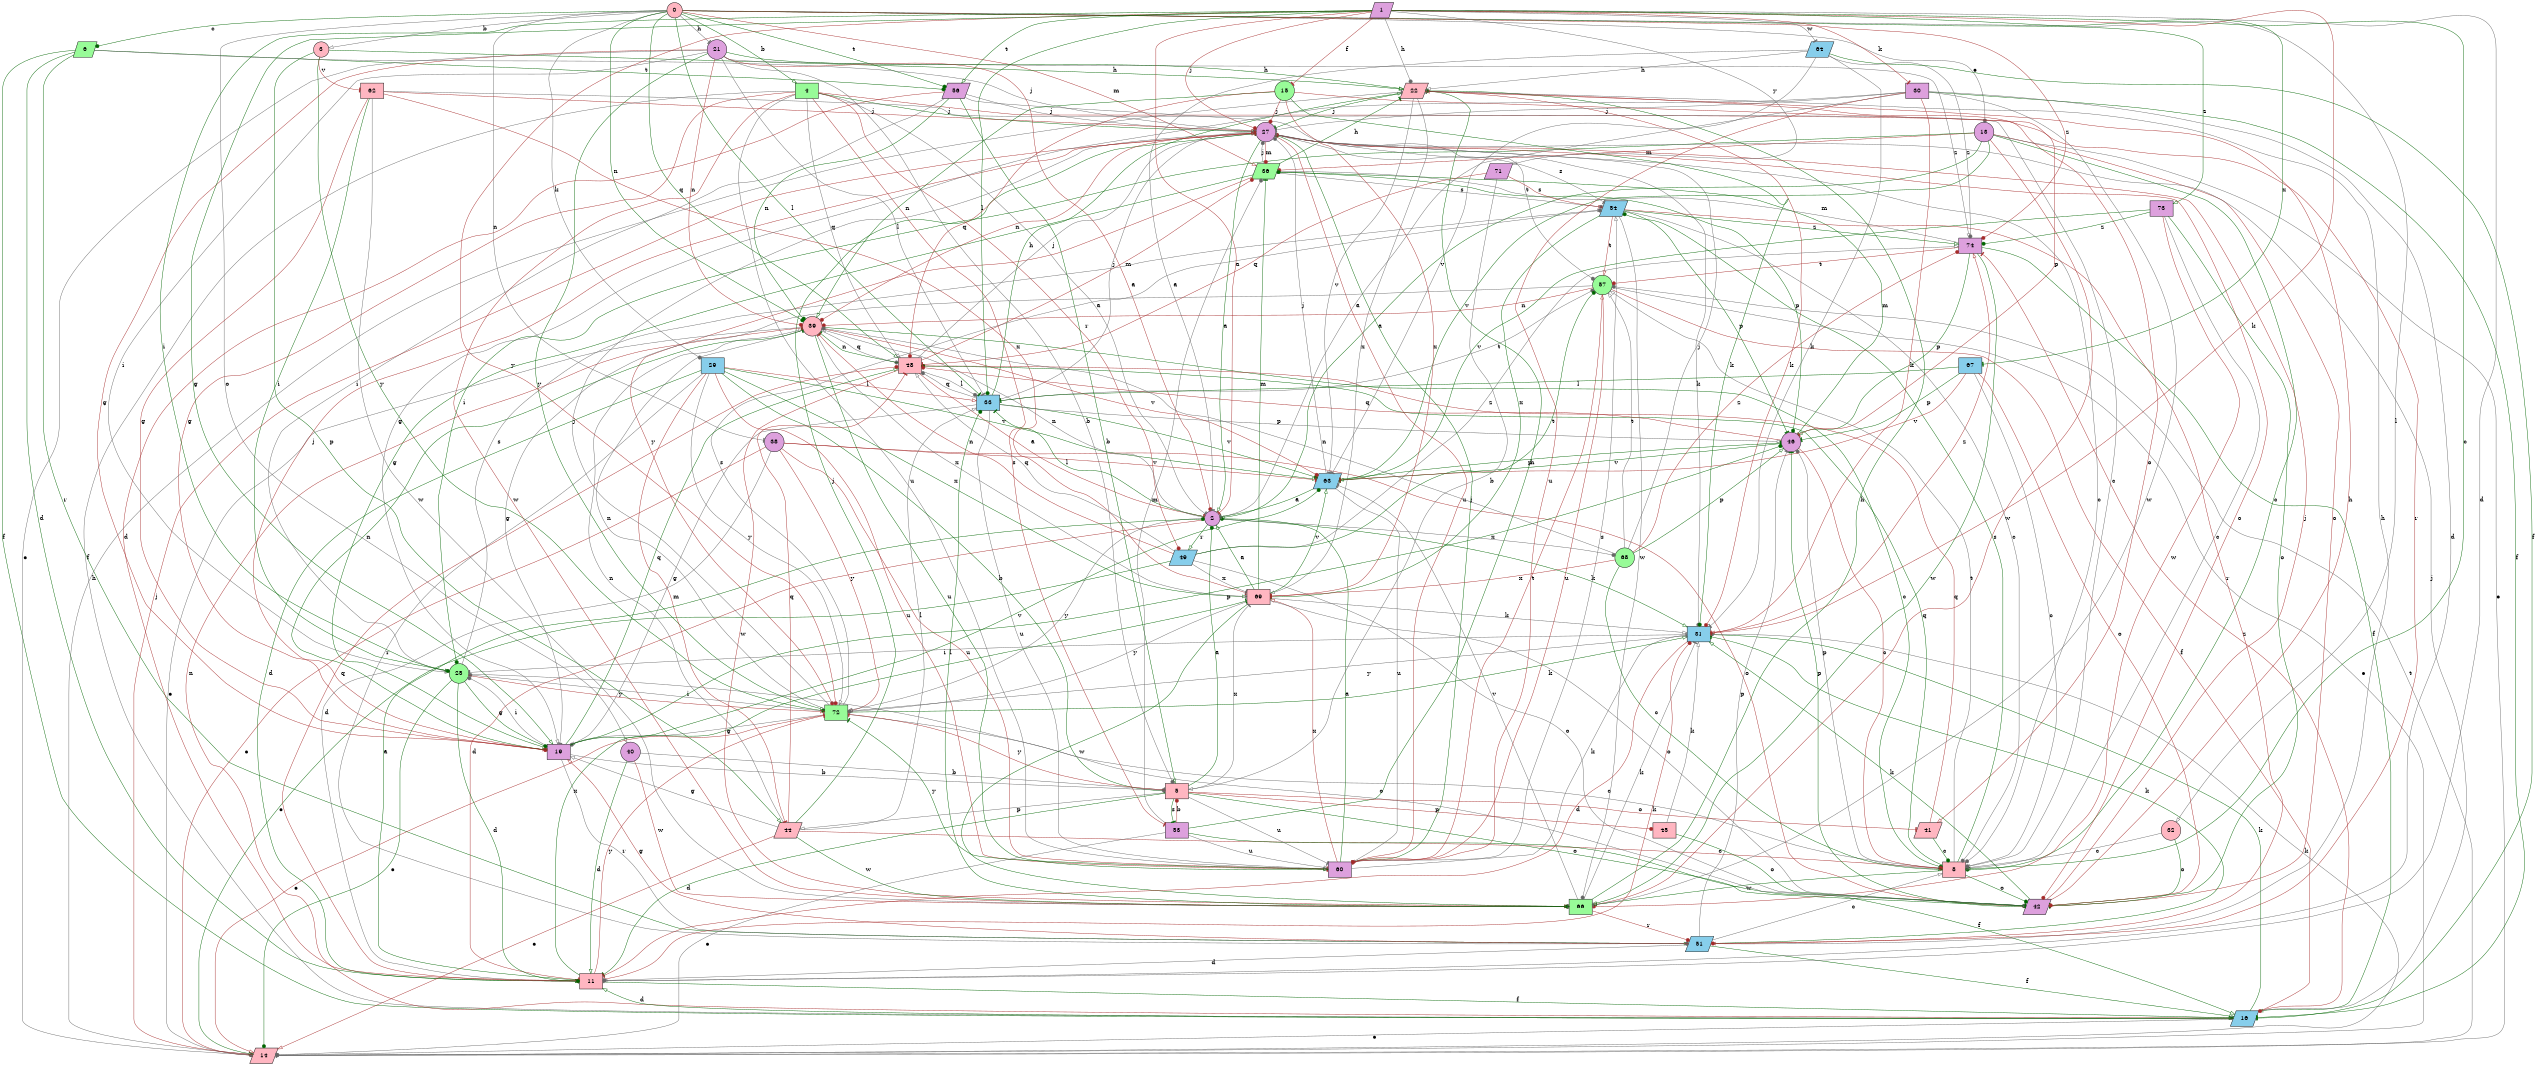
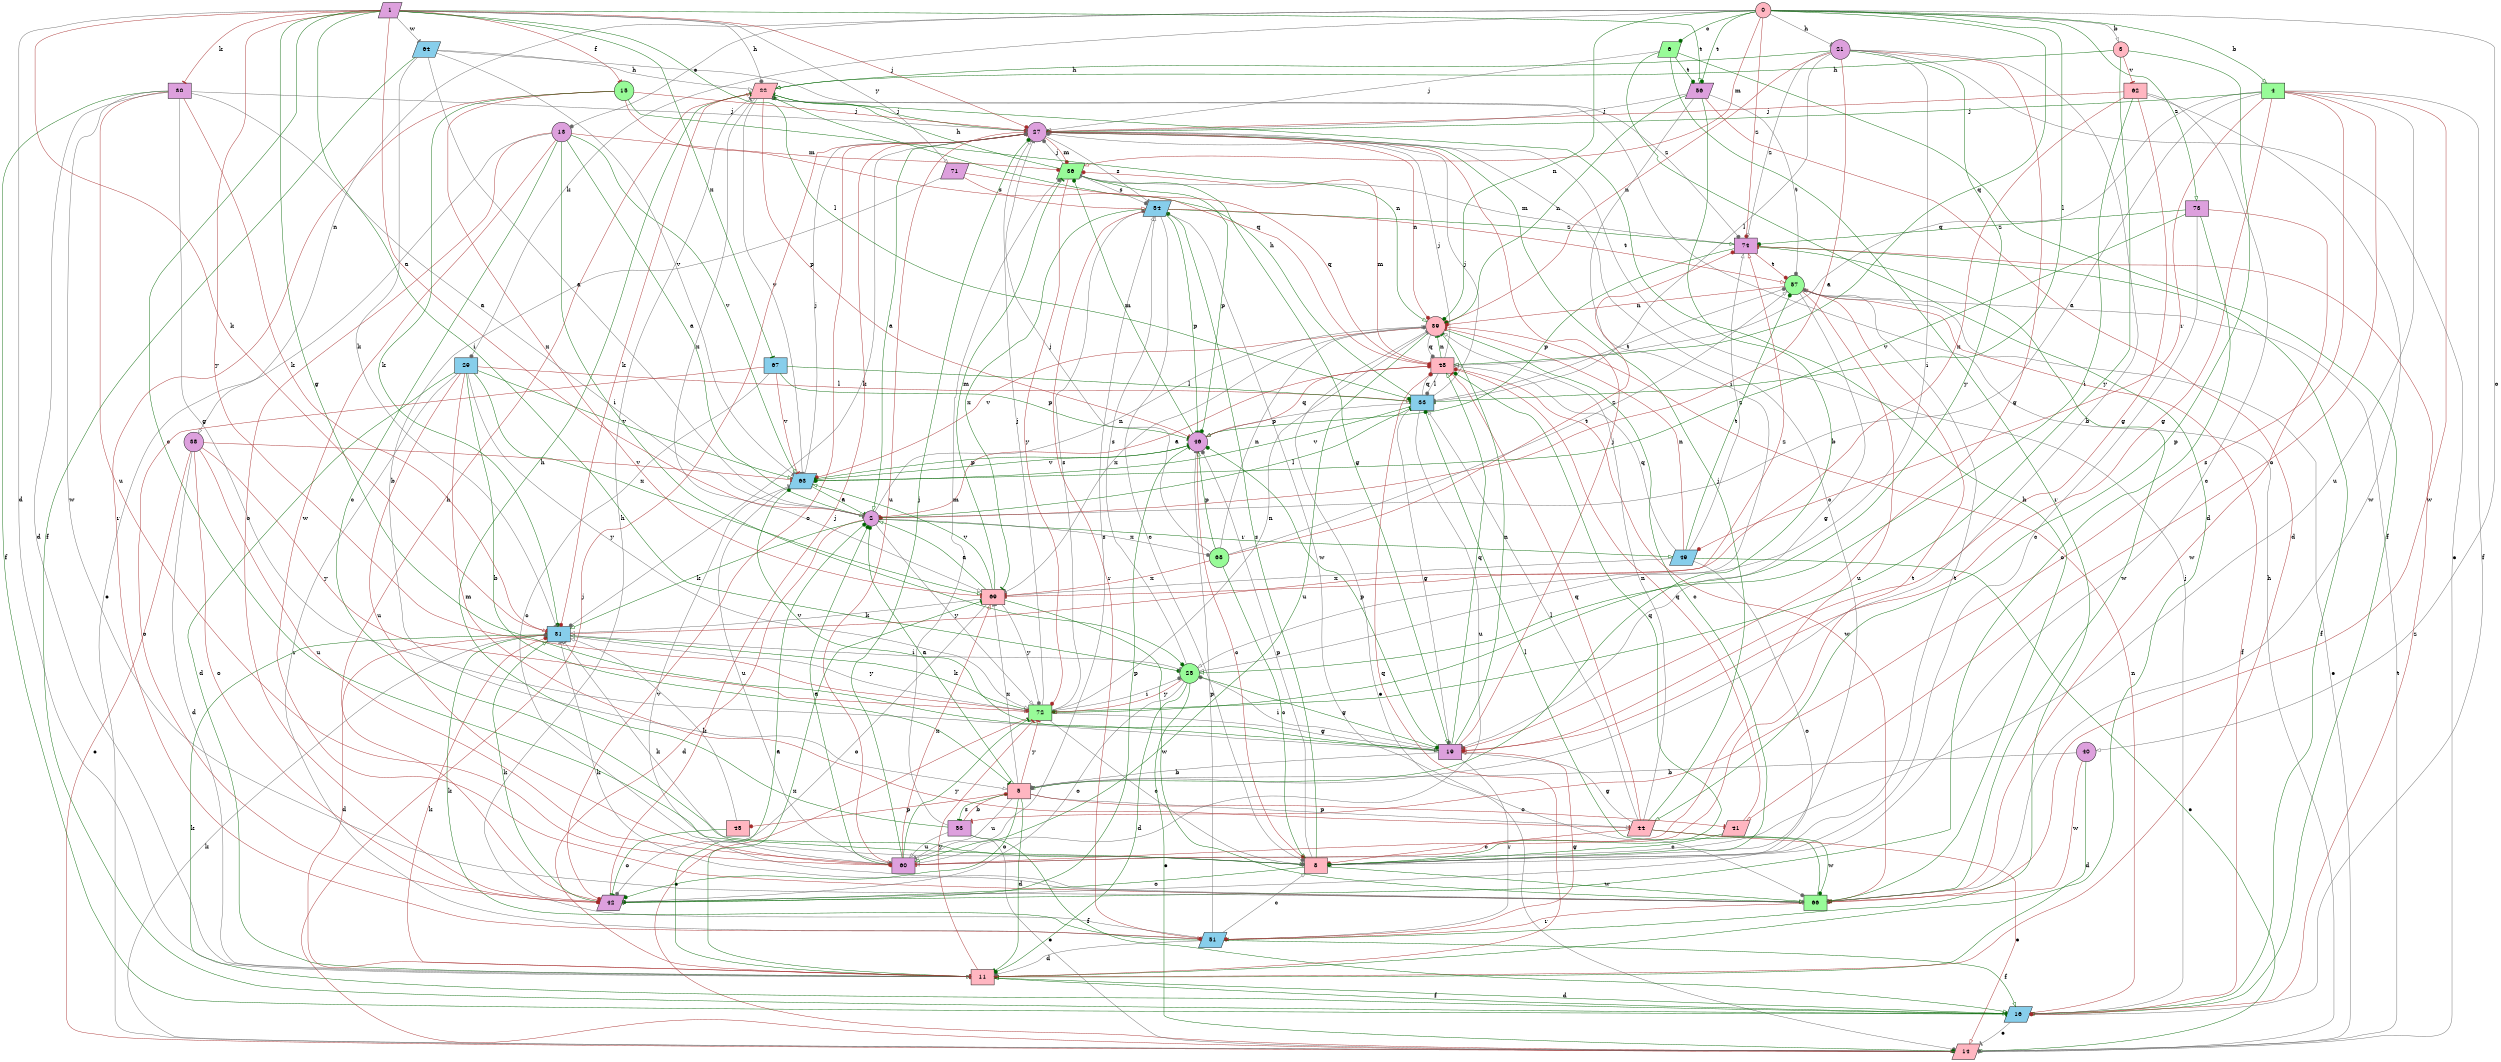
edge "0" -> "38": arrowhead tee -> onormal
node "32": removed
